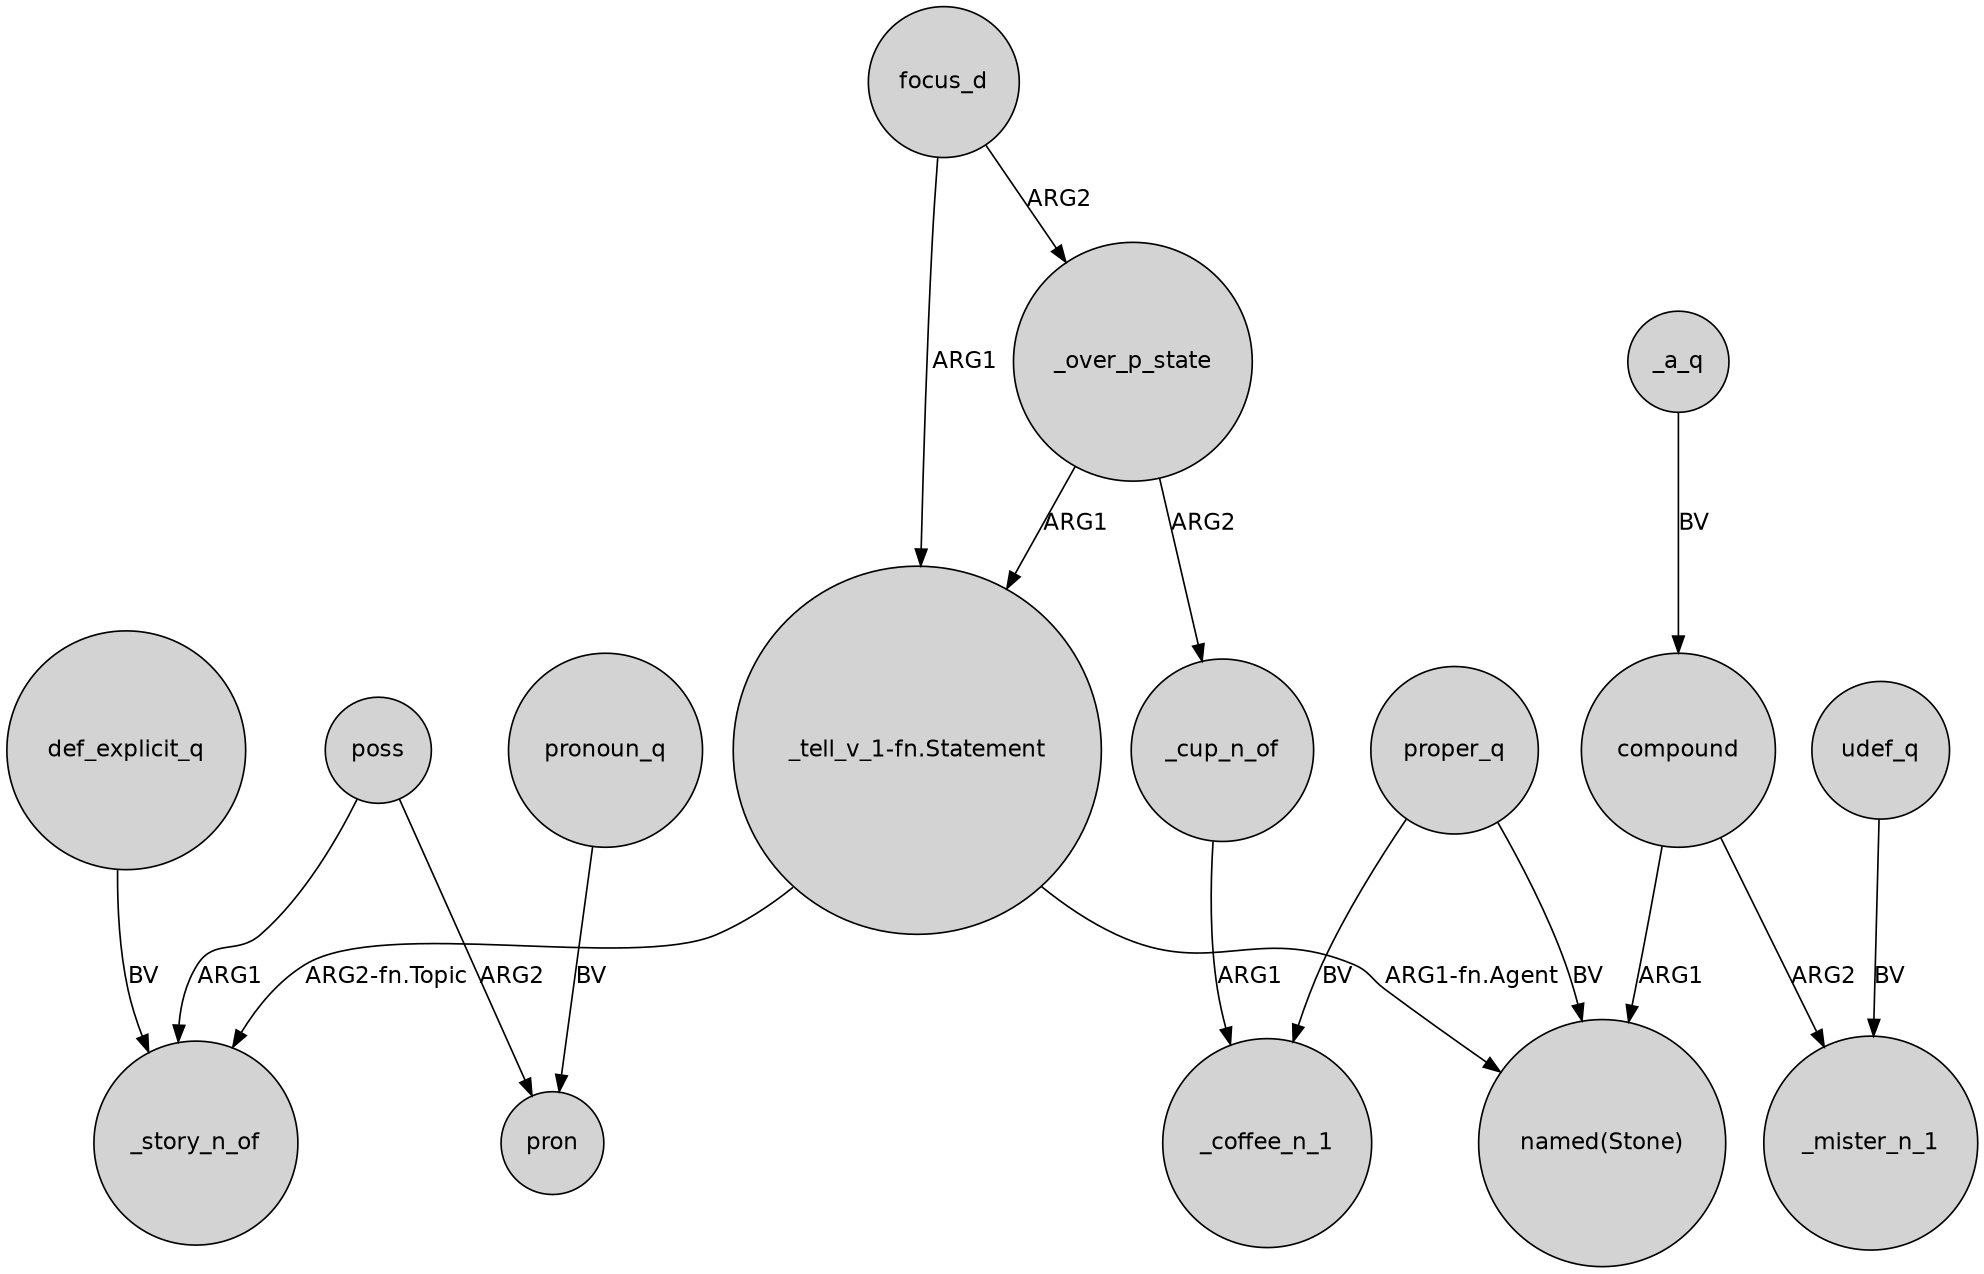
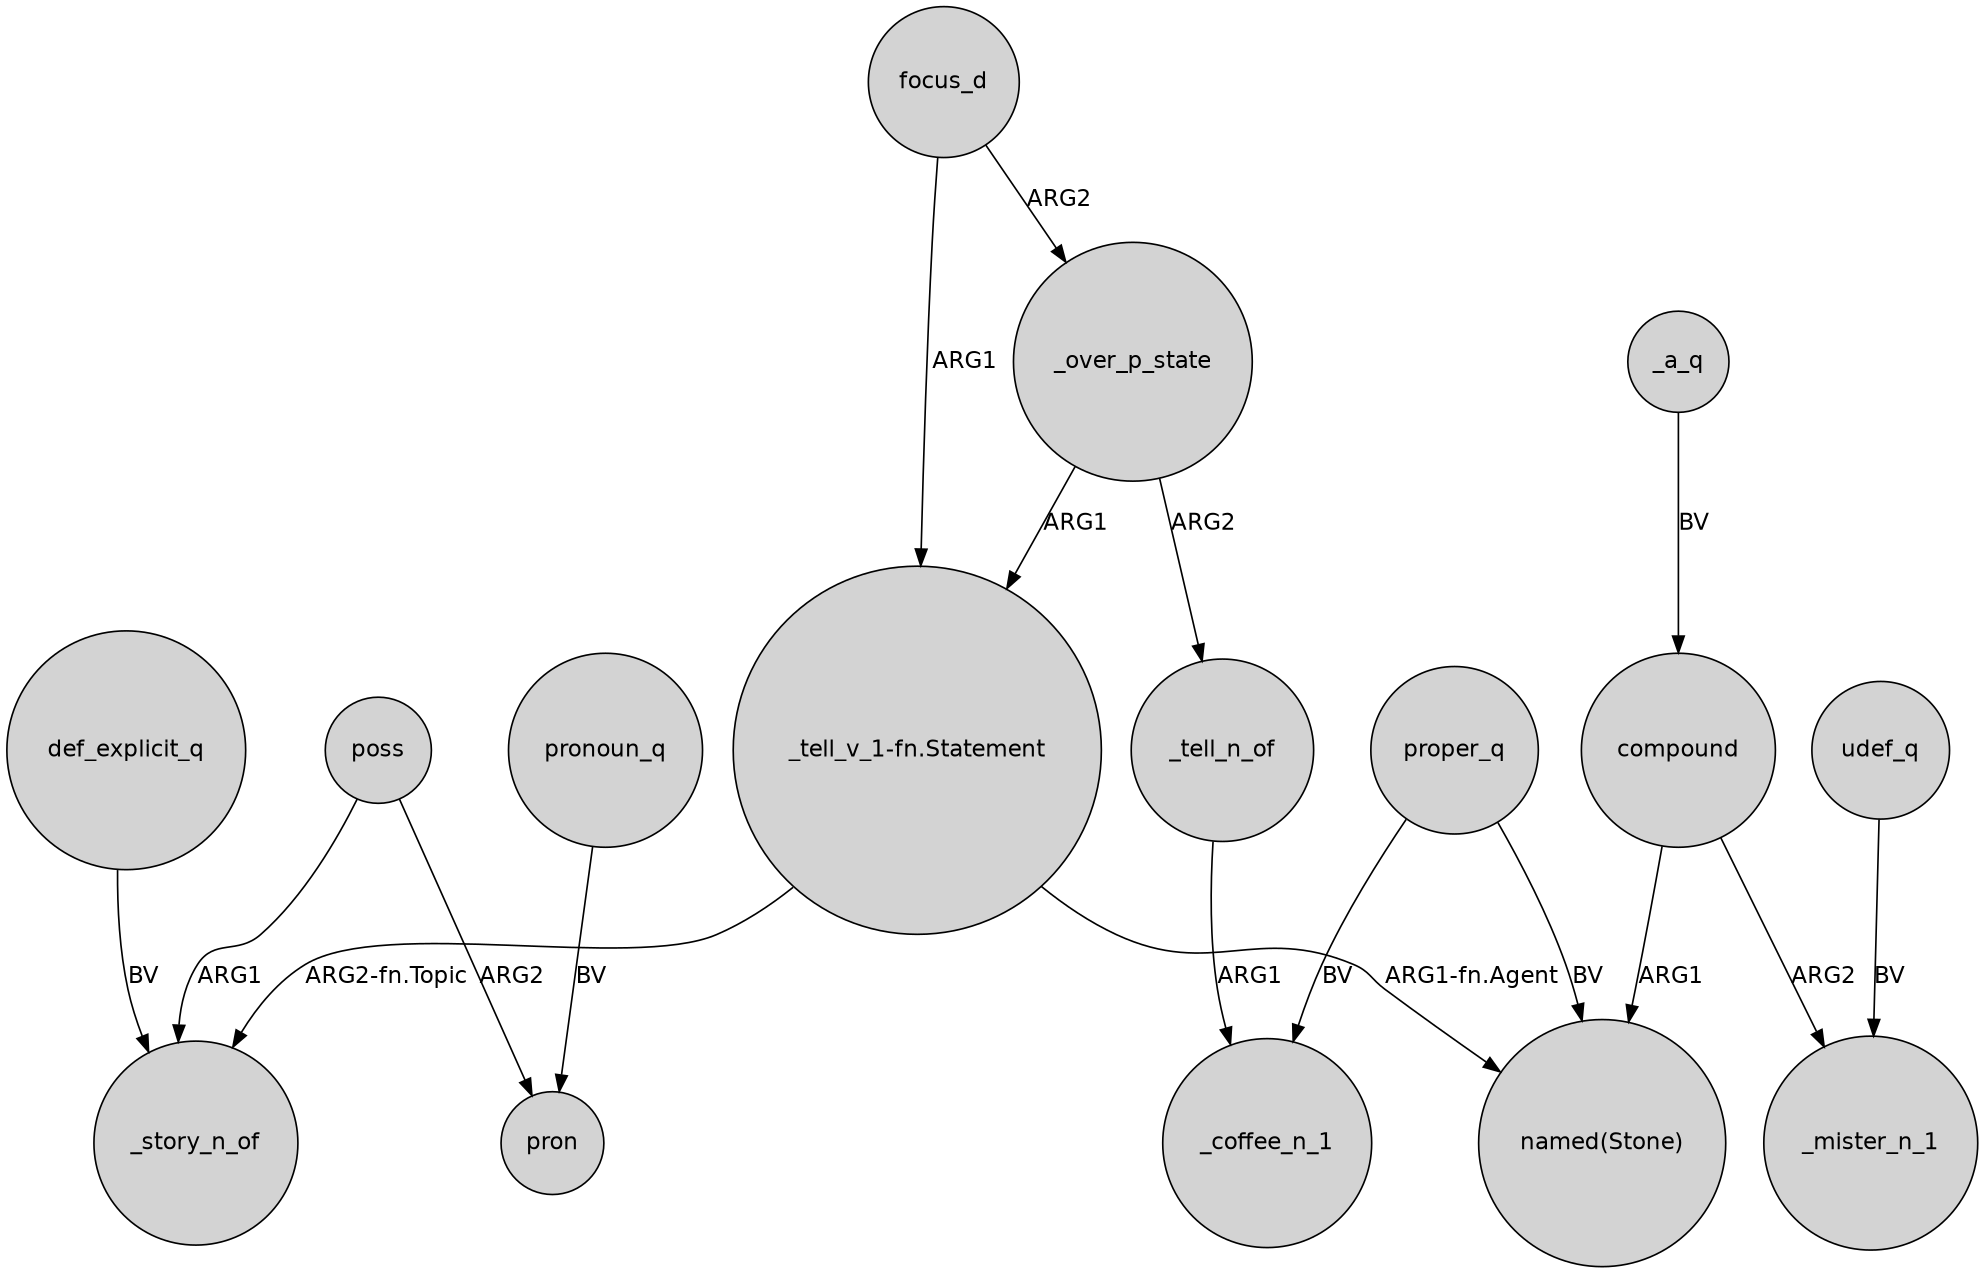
node "_cup_n_of": label "_cup_n_of" -> "_tell_n_of"
